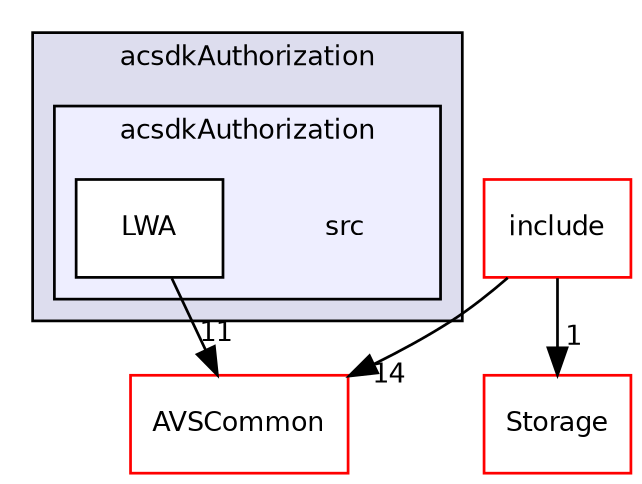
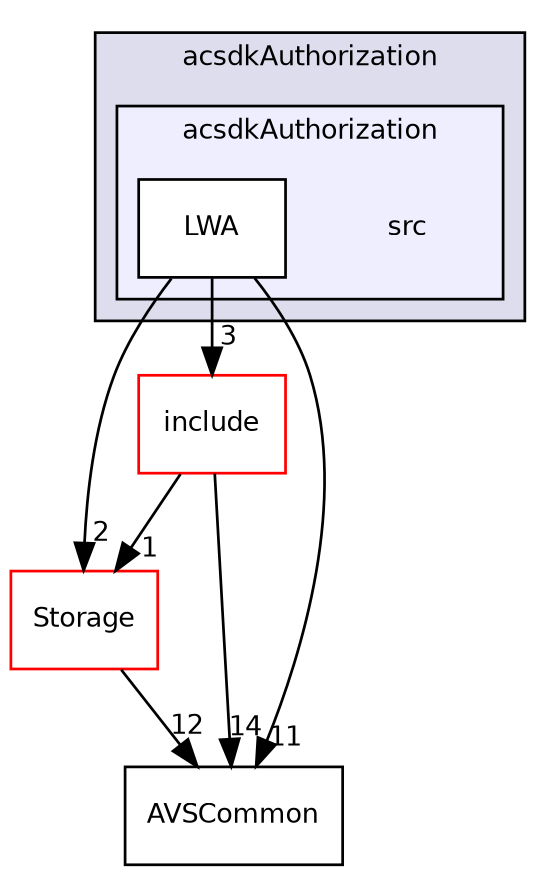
edge "LWA" -> "include": added
edge "LWA" -> "Storage": added
node "AVSCommon": color red -> black
edge "Storage" -> "AVSCommon": added
